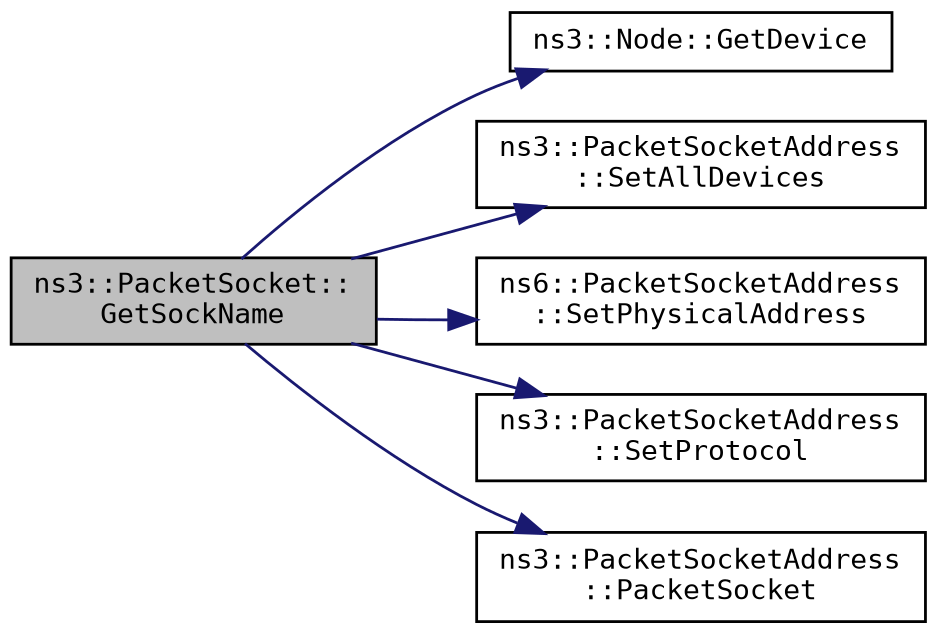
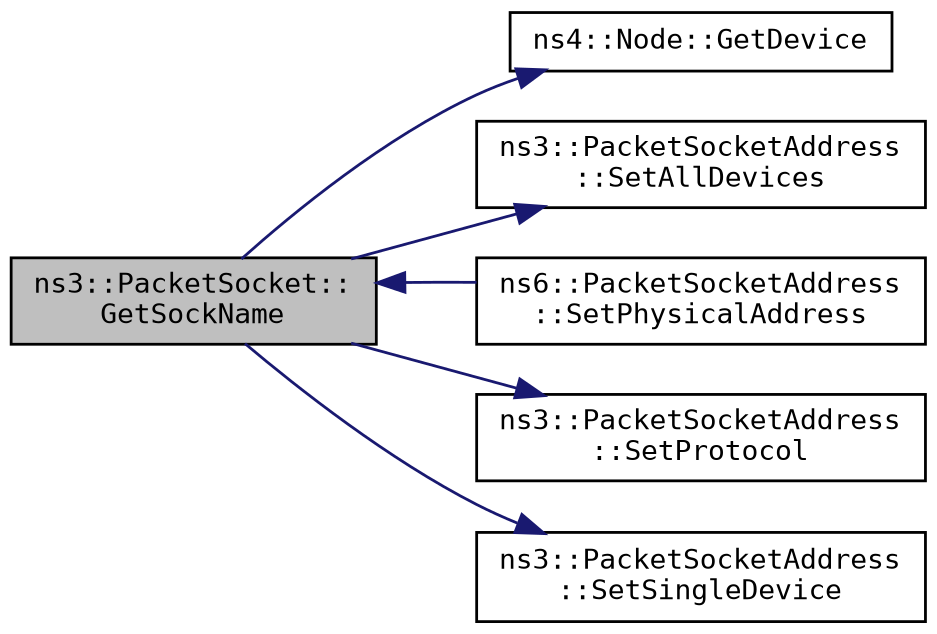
node "ns3::Node::GetDevice": label "ns3::Node::GetDevice" -> "ns4::Node::GetDevice"
edge "ns3::PacketSocket:: GetSockName" -> "ns6::PacketSocketAddress ::SetPhysicalAddress": reversed
node "ns3::PacketSocketAddress ::PacketSocket": label "ns3::PacketSocketAddress ::PacketSocket" -> "ns3::PacketSocketAddress ::SetSingleDevice"
